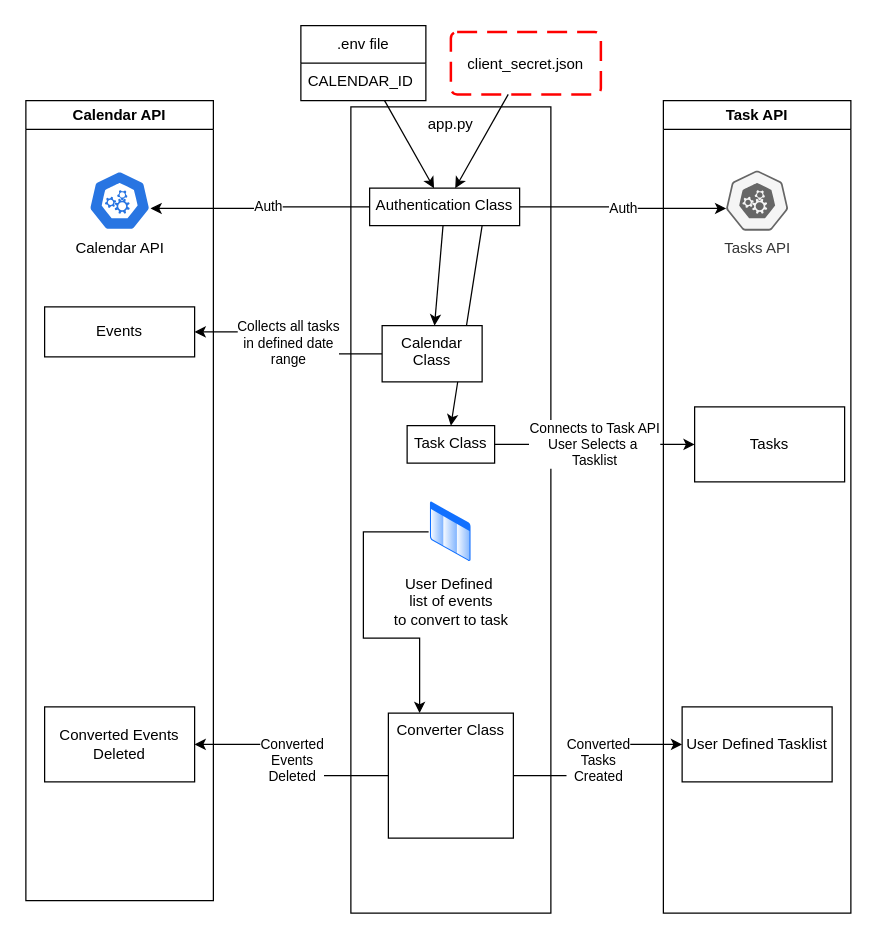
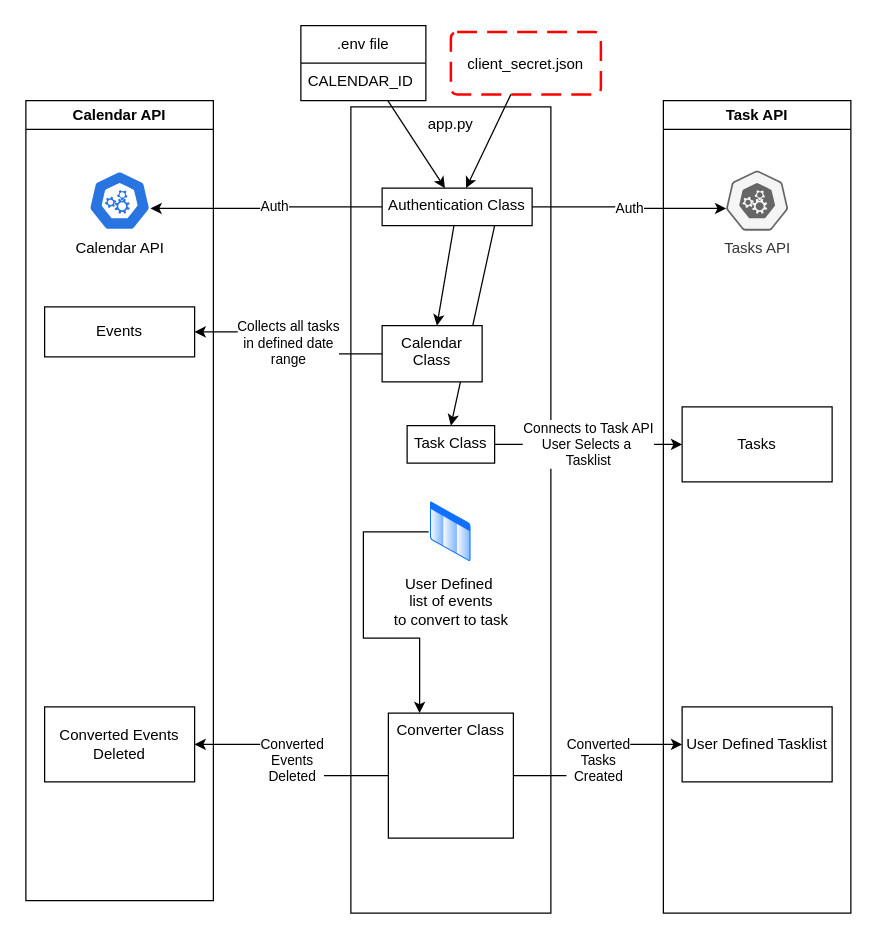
node "Authentication Class": moved (444, 207) -> (457, 207)
node "Tasks": moved (769, 444) -> (757, 444)
